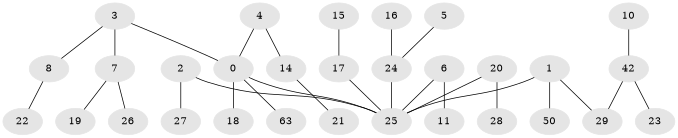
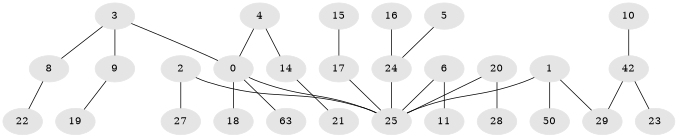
node "7": label "7" -> "9"
node "26": removed
